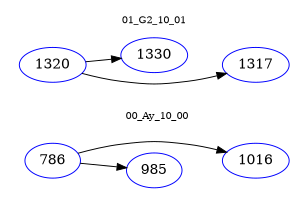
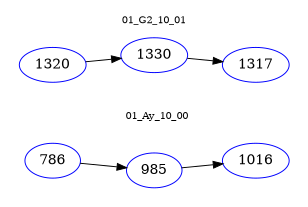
edge "1320" -> "1317": now "1330" -> "1317"
cluster "00_Ay_10_00": label "00_Ay_10_00" -> "01_Ay_10_00"
edge "786" -> "1016": now "985" -> "1016"
